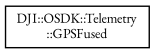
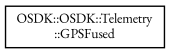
node "DJI::OSDK::Telemetry ::GPSFused": label "DJI::OSDK::Telemetry ::GPSFused" -> "OSDK::OSDK::Telemetry ::GPSFused"
